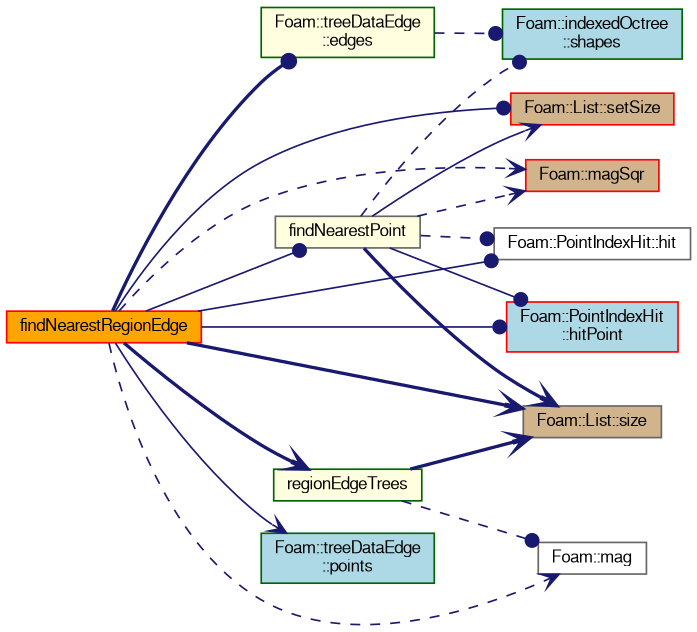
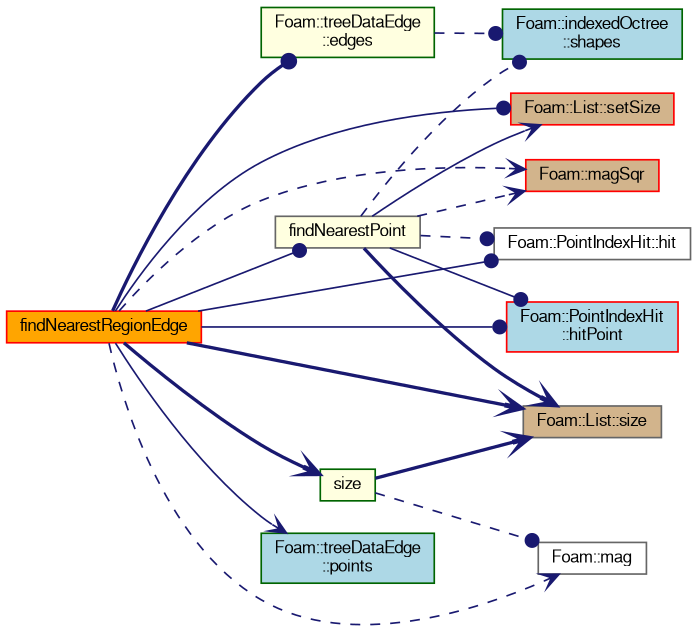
node "regionEdgeTrees": label "regionEdgeTrees" -> "size"
